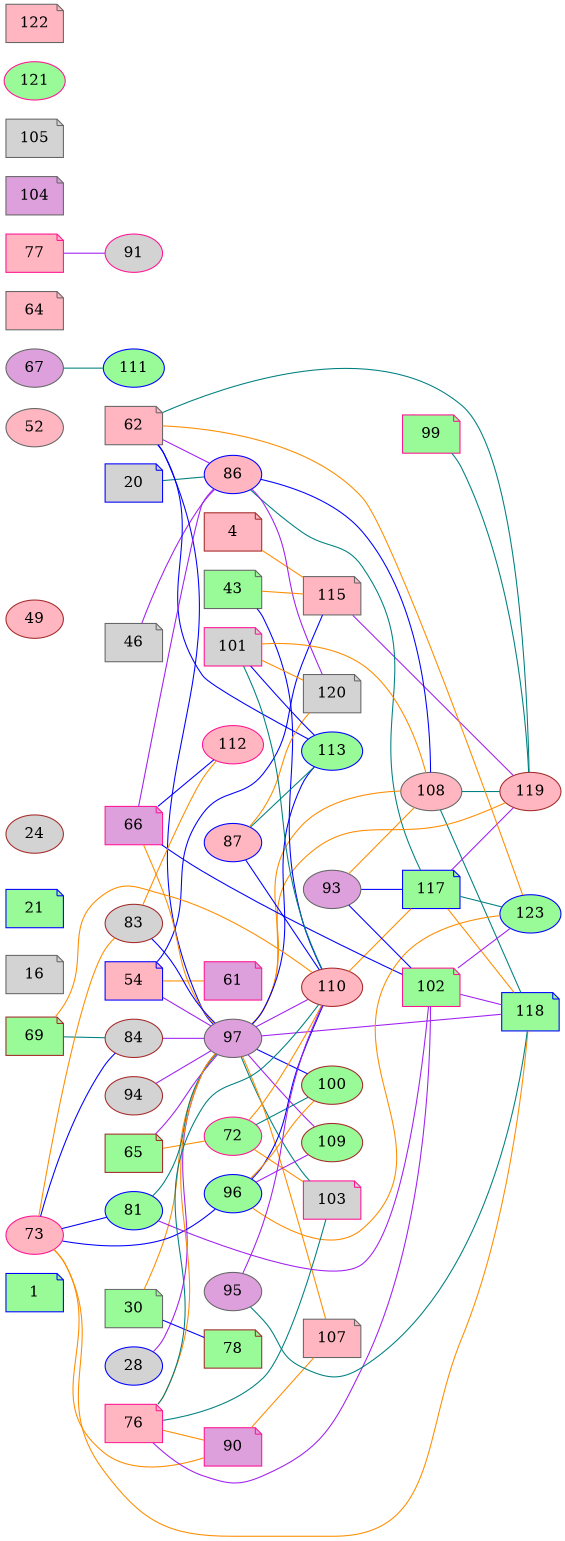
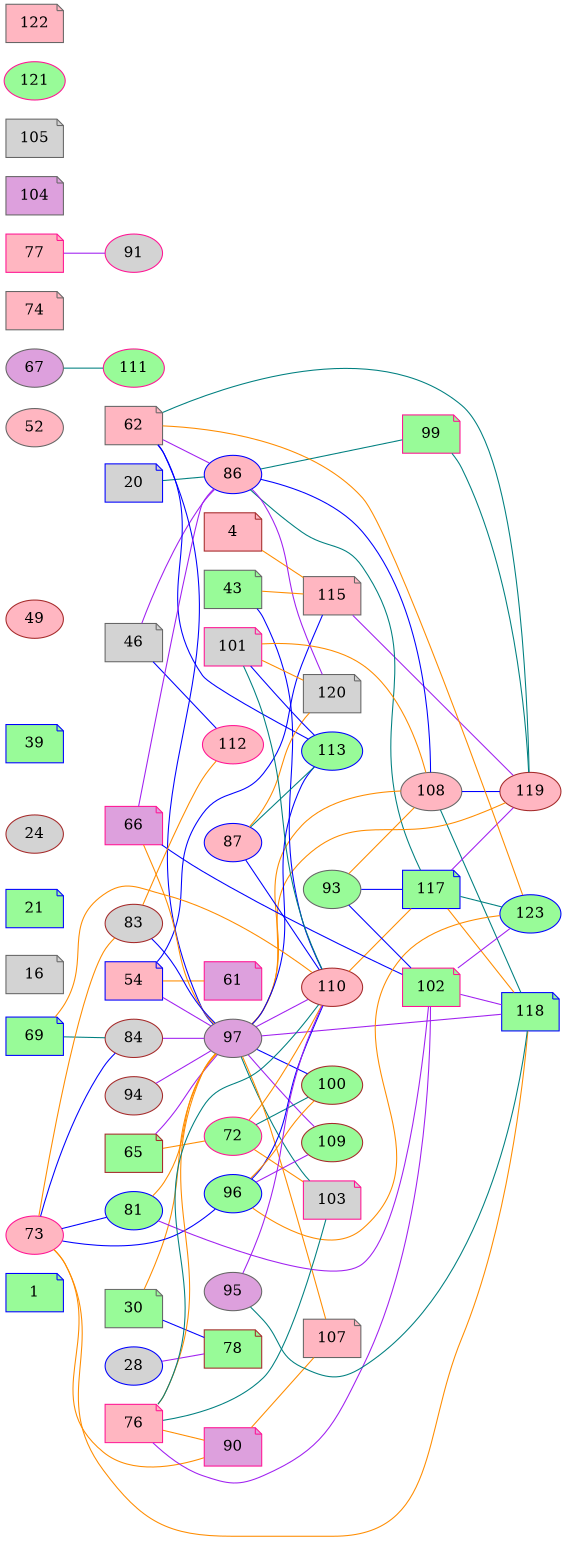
node "64": label "64" -> "74"
node "111": color blue -> deeppink
edge "99" -- "86": added
node "39": added
edge "112" -- "66": now "112" -- "46"
edge "108" -- "119": color teal -> blue
node "93": fillcolor plum -> palegreen
node "69": color brown -> blue
edge "97" -- "81": color teal -> darkorange
edge "97" -- "28": now "78" -- "28"
